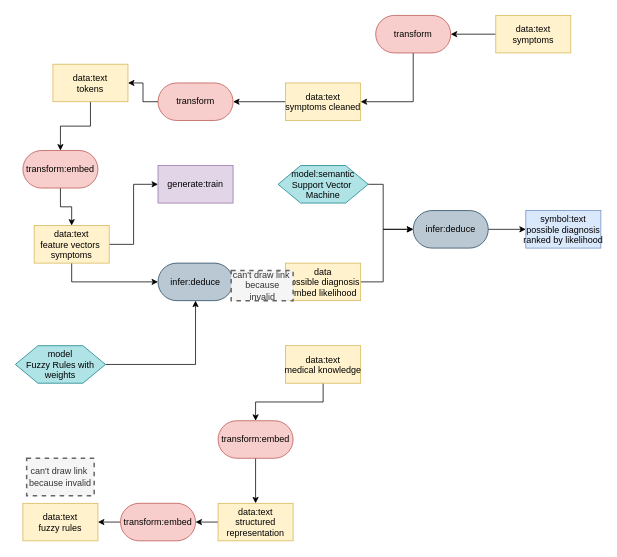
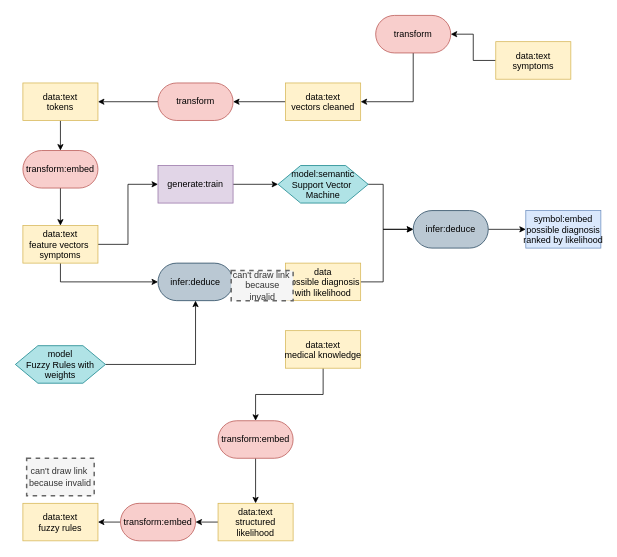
node "data:text symptoms": moved (533, 34) -> (533, 60)
node "data:text tokens": moved (90, 83) -> (60, 102)
node "data:text symptoms cleaned": label "data:text symptoms cleaned" -> "data:text vectors cleaned"
edge "generate:train" -> "model:semantic Support Vector Machine": added
node "symbol:text possible diagnosis ranked by likelihood": label "symbol:text possible diagnosis ranked by likelihood" -> "symbol:embed possible diagnosis ranked by likelihood"
node "data:text feature vectors symptoms": moved (72, 244) -> (60, 244)
node "data possible diagnosis embed likelihood": label "data possible diagnosis embed likelihood" -> "data possible diagnosis with likelihood"
node "data:text medical knowledge": moved (323, 364) -> (323, 349)
node "data:text structured representation": label "data:text structured representation" -> "data:text structured likelihood"
